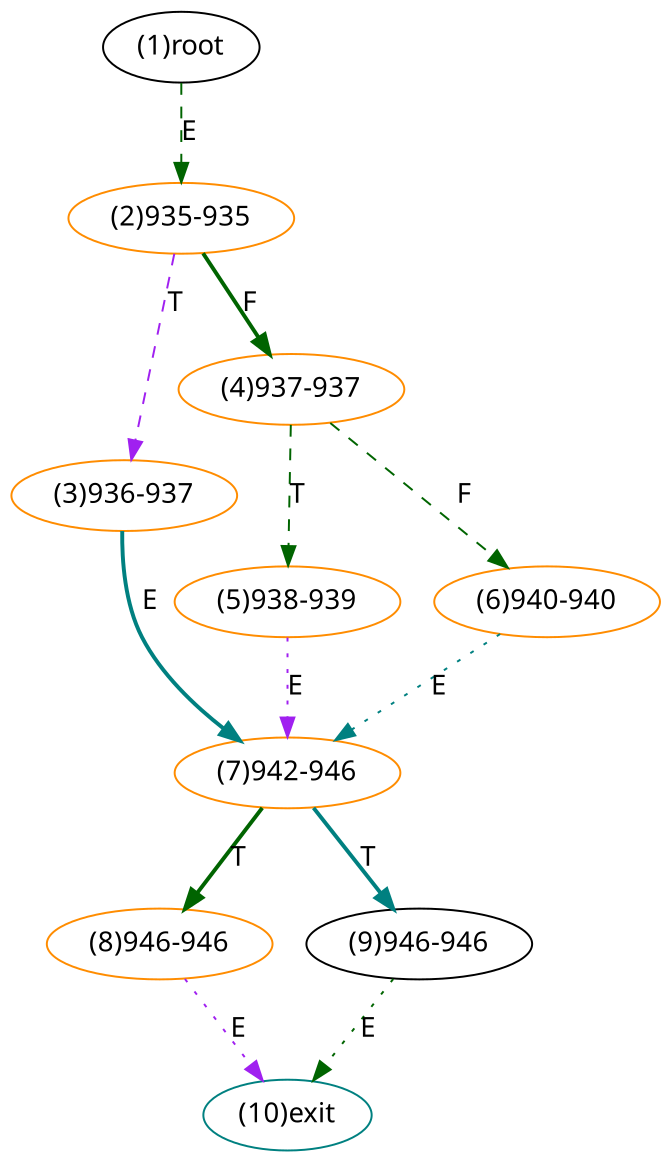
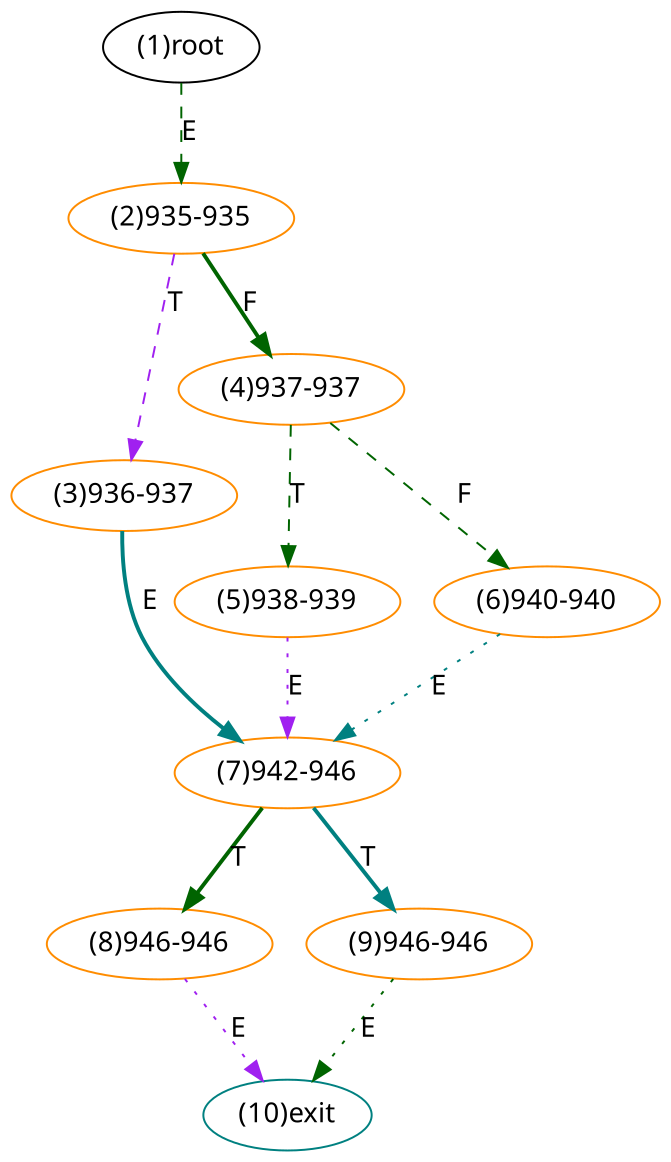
node "(9)946-946": color black -> darkorange
